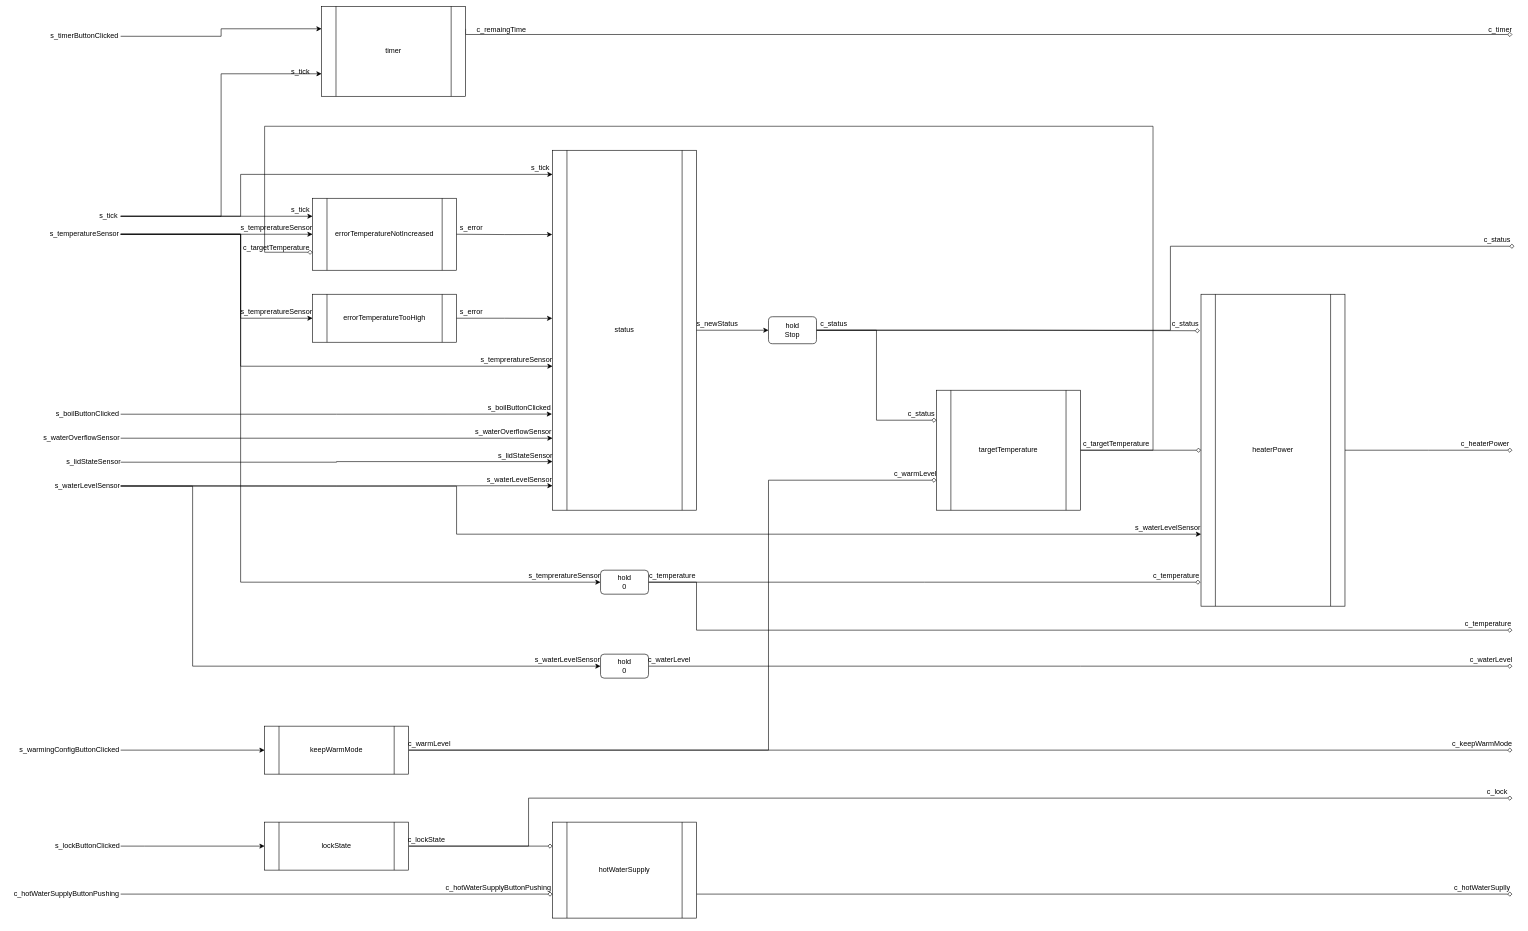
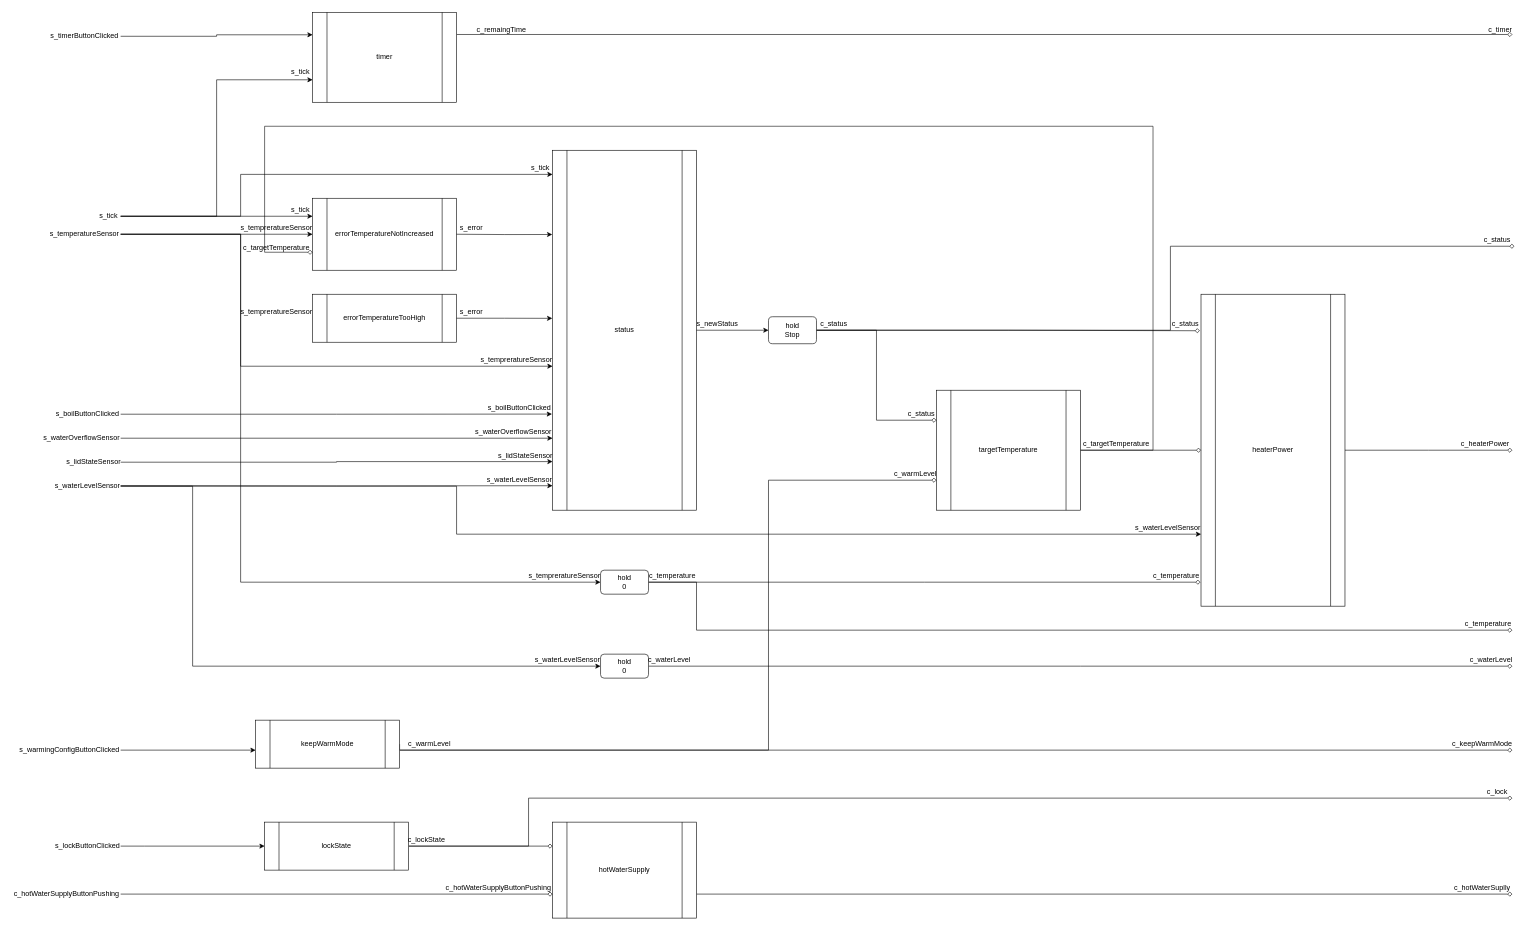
node "timer": moved (393, 51) -> (384, 57)
edge "s_temperatureSensor" -> "errorTemperatureTooHigh": removed
node "keepWarmMode": moved (336, 750) -> (327, 744)
